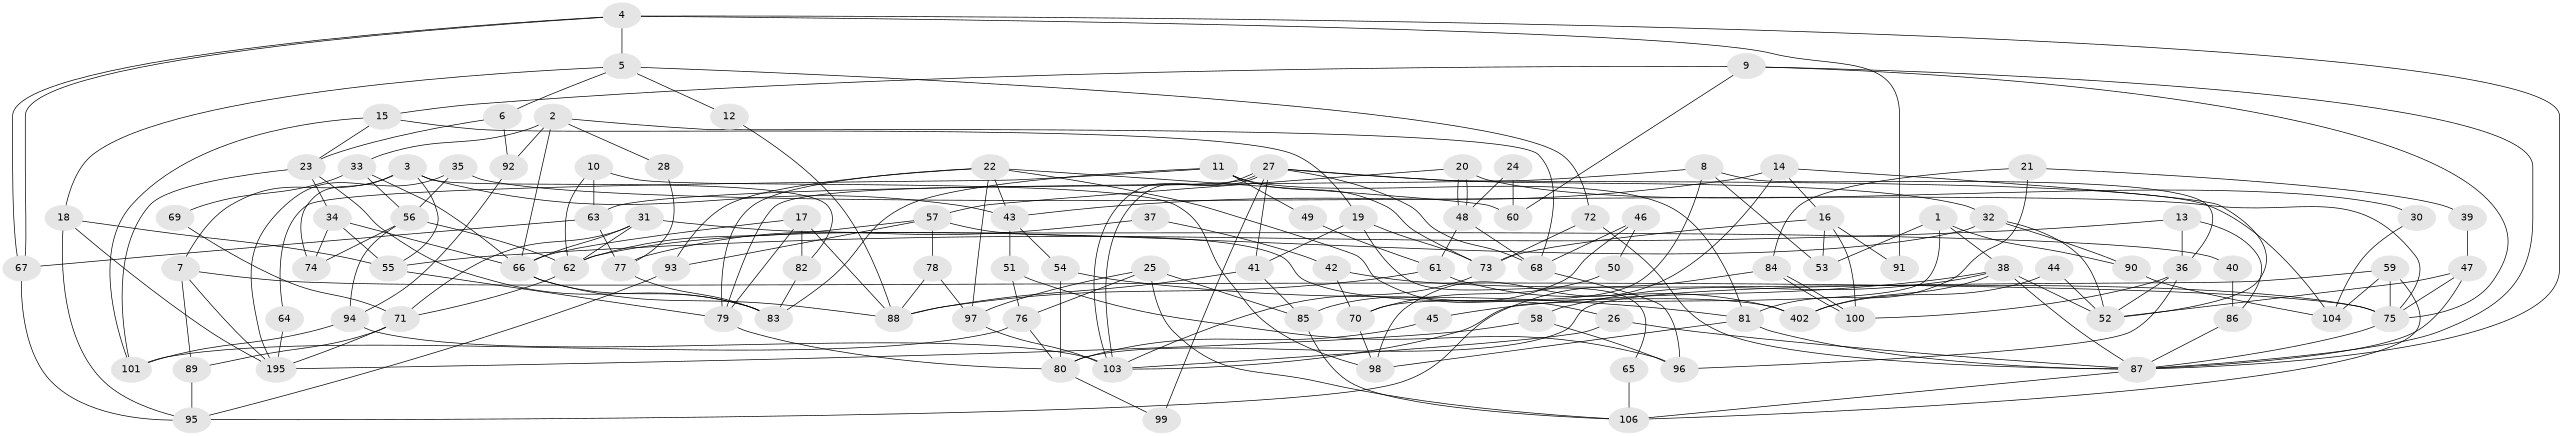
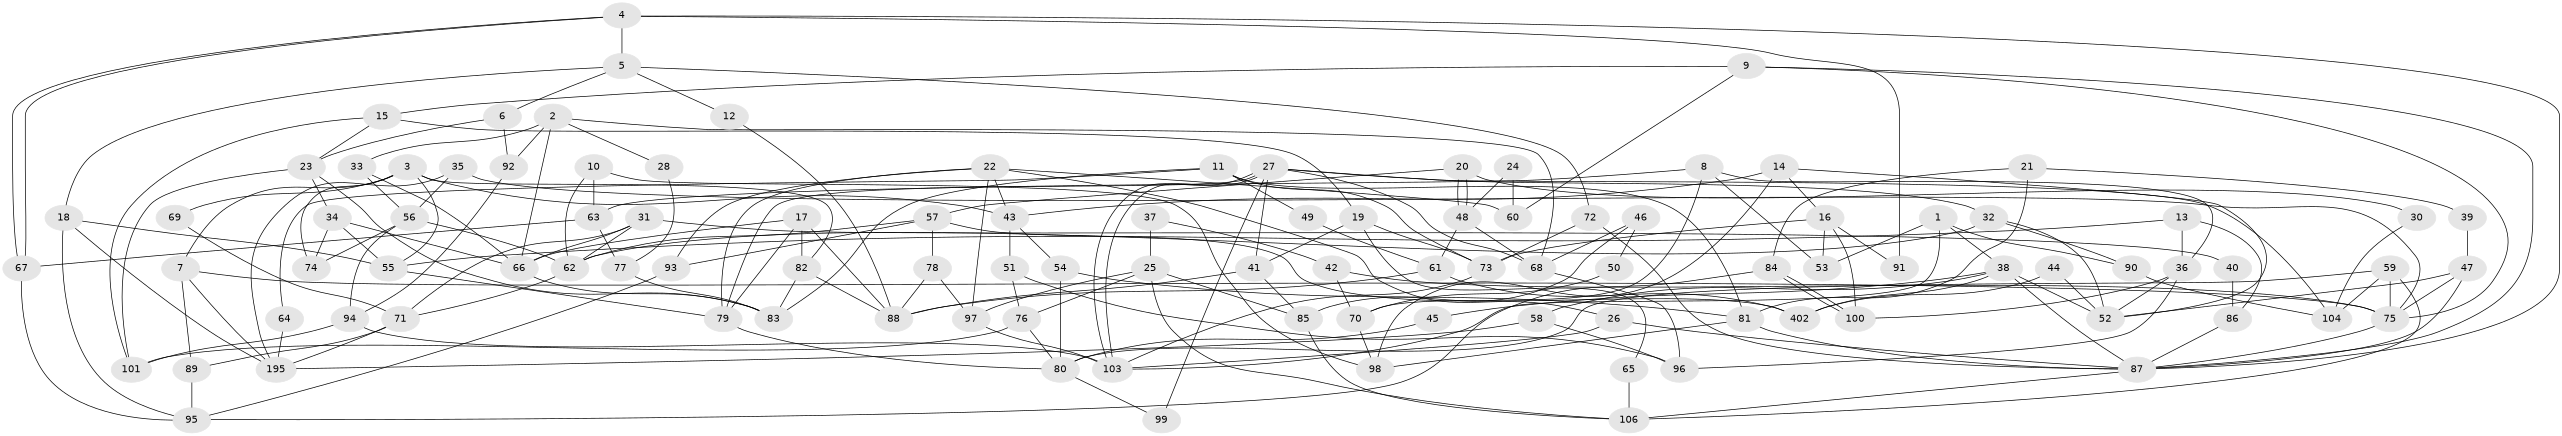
edge "33" -- "69": now "3" -- "69"
edge "37" -- "77": now "37" -- "25"
edge "66" -- "88": now "82" -- "88"
